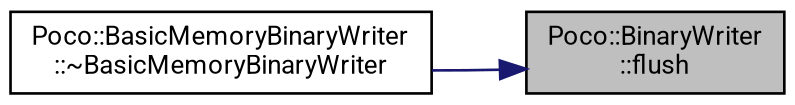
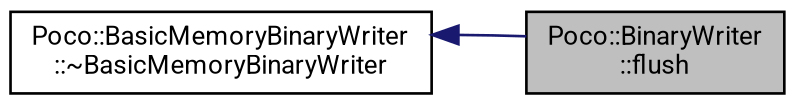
edge "Poco::BasicMemoryBinaryWriter ::~BasicMemoryBinaryWriter" -> "Poco::BinaryWriter ::flush": reversed
